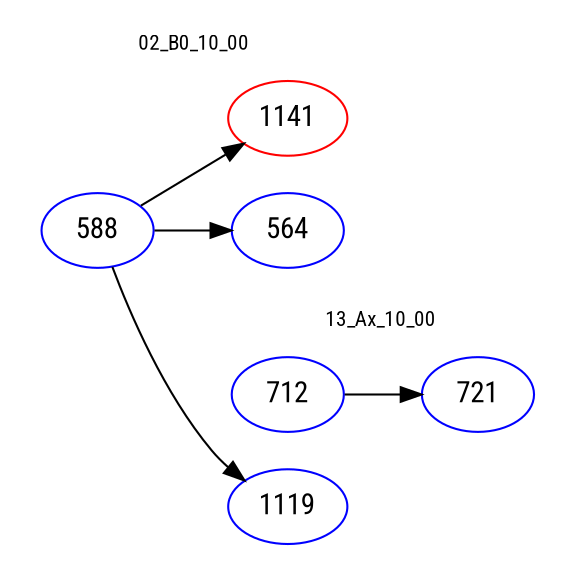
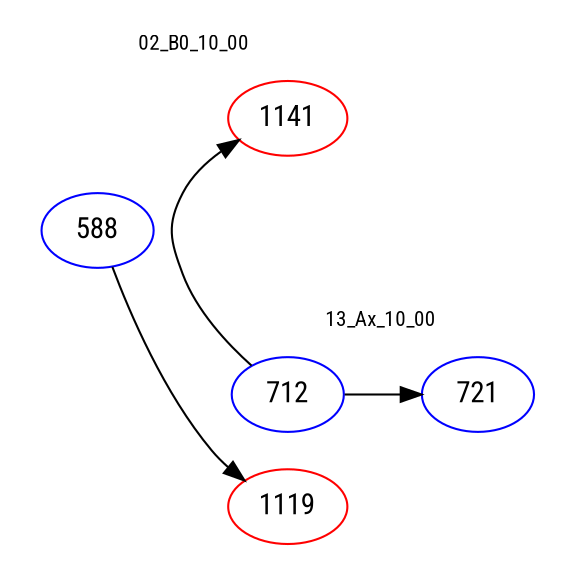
edge "588" -> "1141": now "712" -> "1141"
node "564": removed
node "1119": color blue -> red
